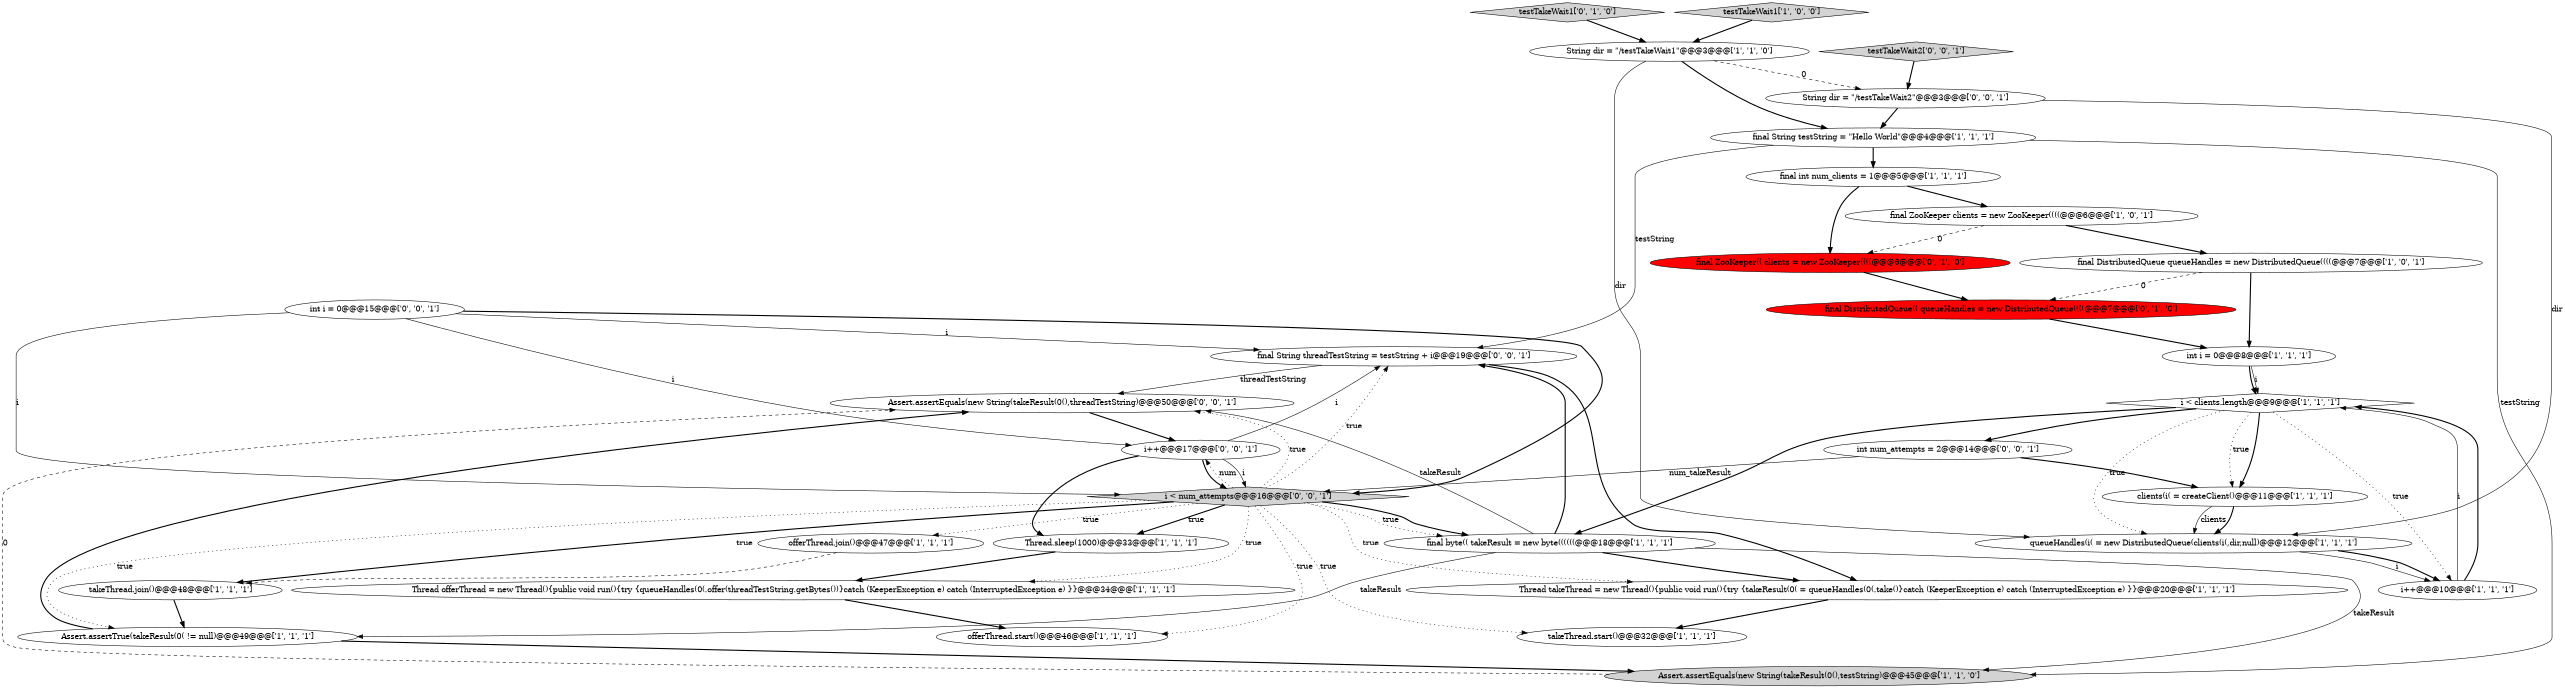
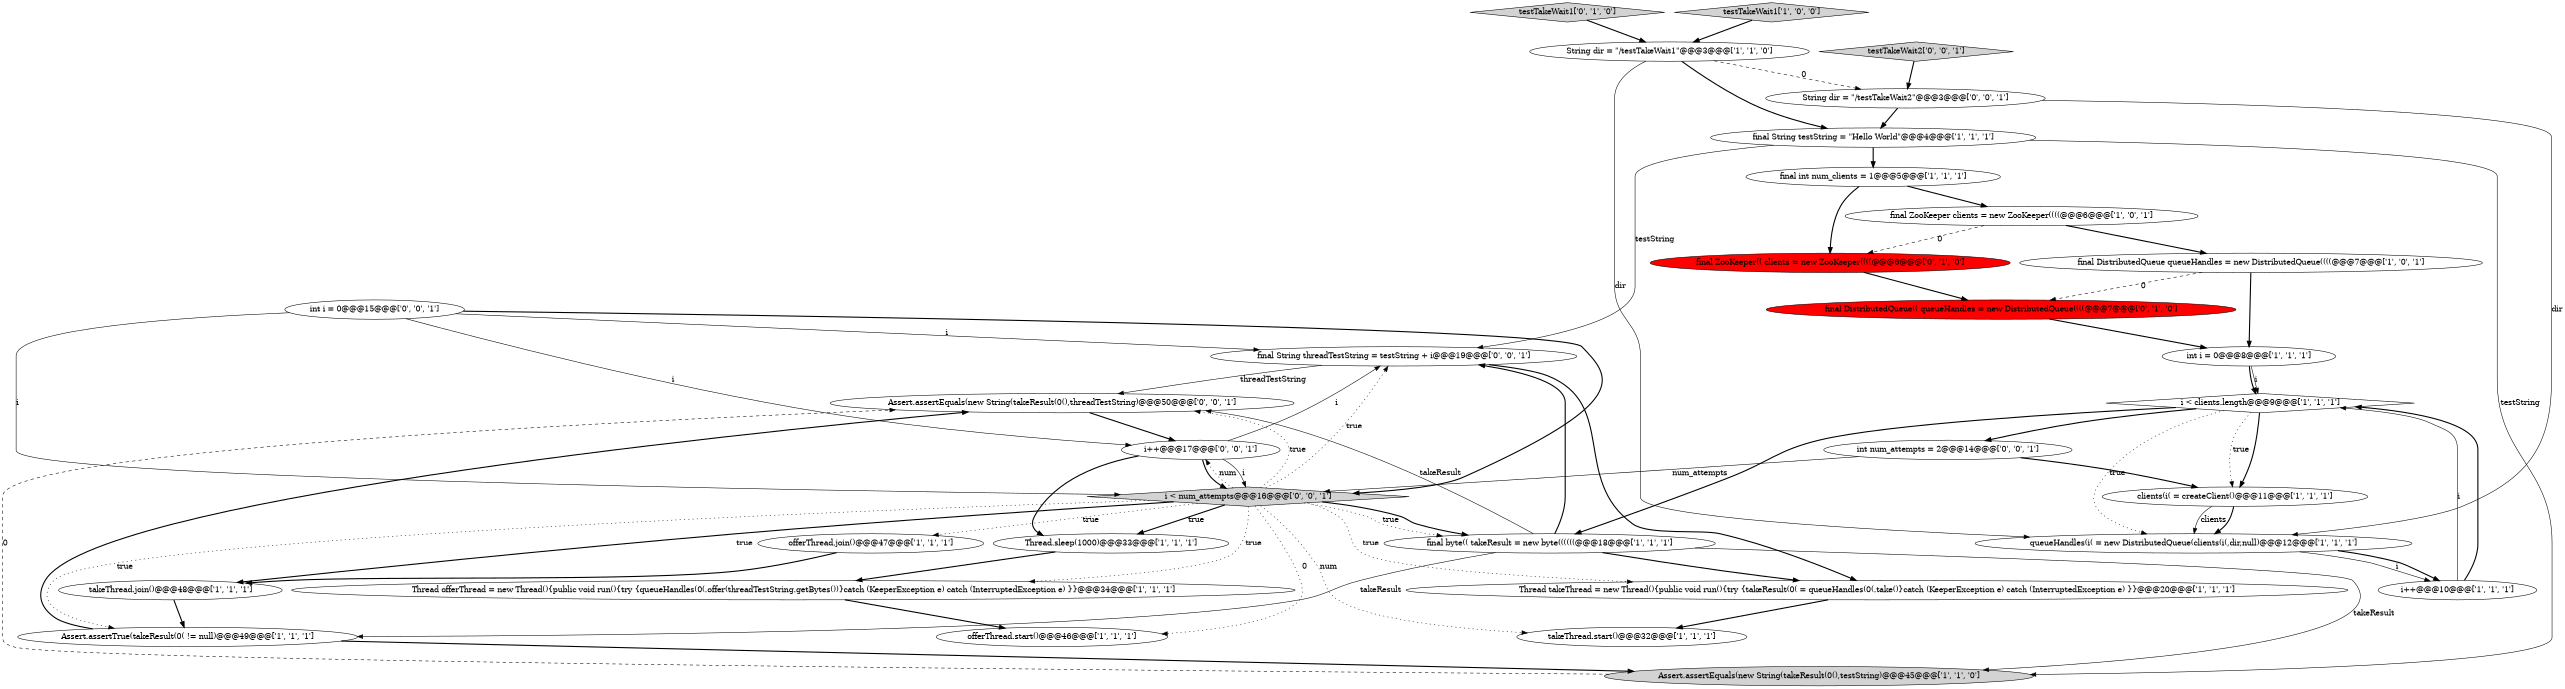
edge "int num_attempts = 2@@@14@@@['0', '0', '1']" -> "i < num_attempts@@@16@@@['0', '0', '1']": label "num_takeResult" -> "num_attempts"
edge "i < clients.length@@@9@@@['1', '1', '1']" -> "i++@@@10@@@['1', '1', '1']": removed, label "true"
edge "i < num_attempts@@@16@@@['0', '0', '1']" -> "offerThread.start()@@@46@@@['1', '1', '1']": label "true" -> "0"
edge "i < num_attempts@@@16@@@['0', '0', '1']" -> "takeThread.start()@@@32@@@['1', '1', '1']": label "true" -> "num"
edge "offerThread.join()@@@47@@@['1', '1', '1']" -> "takeThread.join()@@@48@@@['1', '1', '1']": style dashed -> bold
